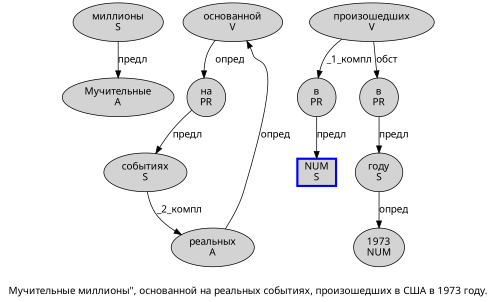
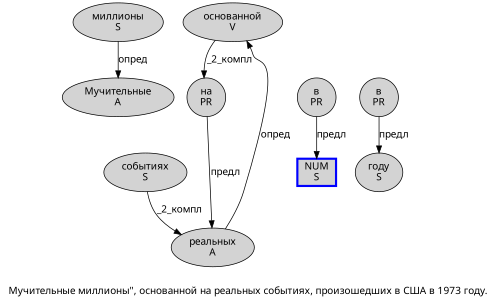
node "произошедших V": removed
edge "миллионы S" -> "Мучительные A": label "предл" -> "опред"
edge "основанной V" -> "на PR": label "опред" -> "_2_компл"
edge "на PR" -> "событиях S": now "на PR" -> "реальных A"
node "1973 NUM": removed
